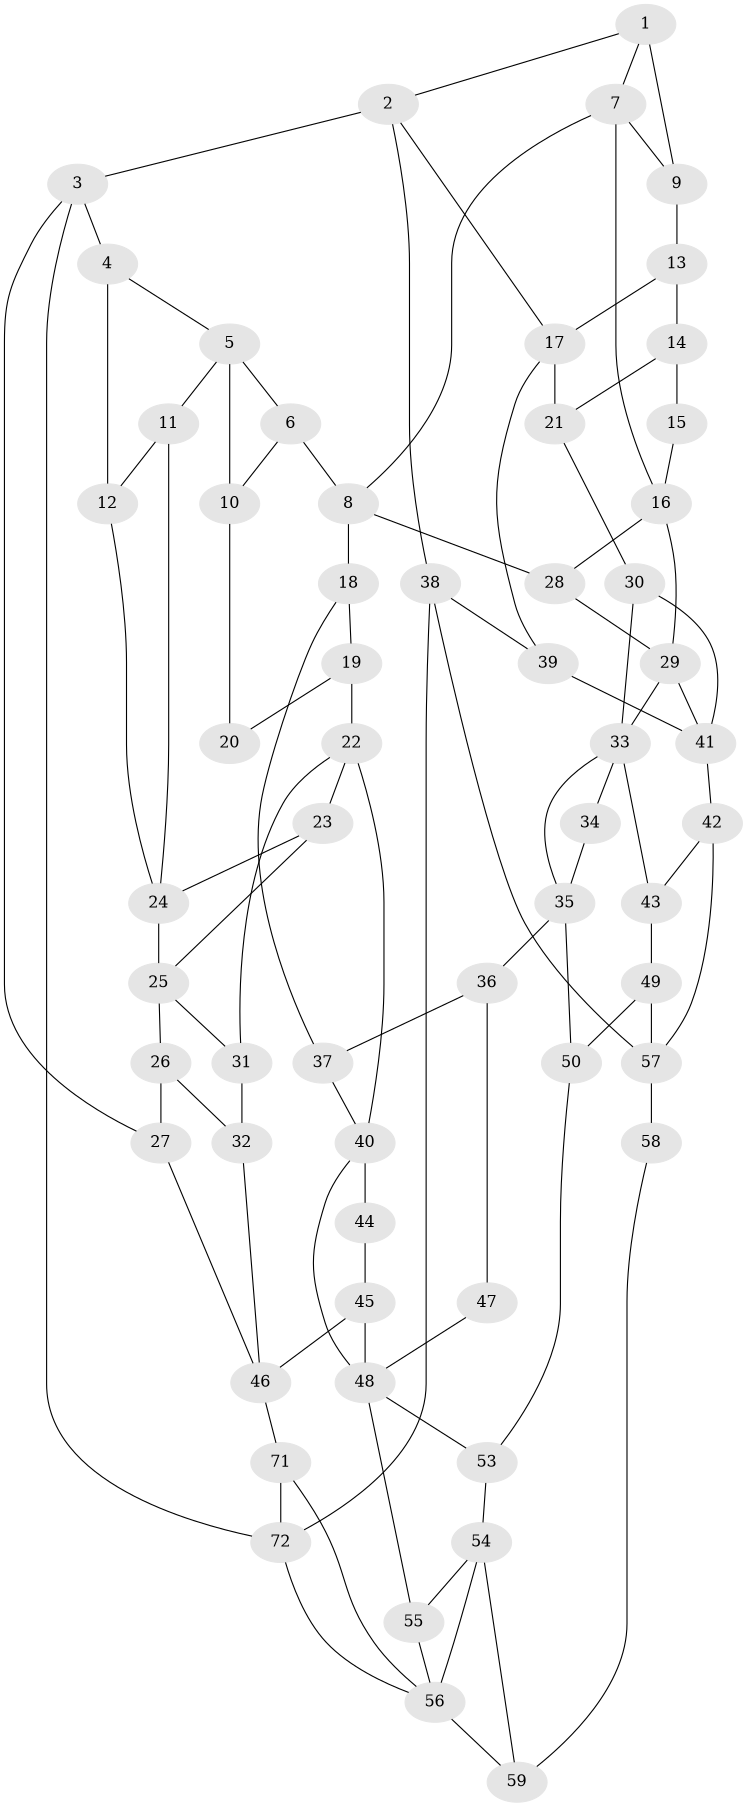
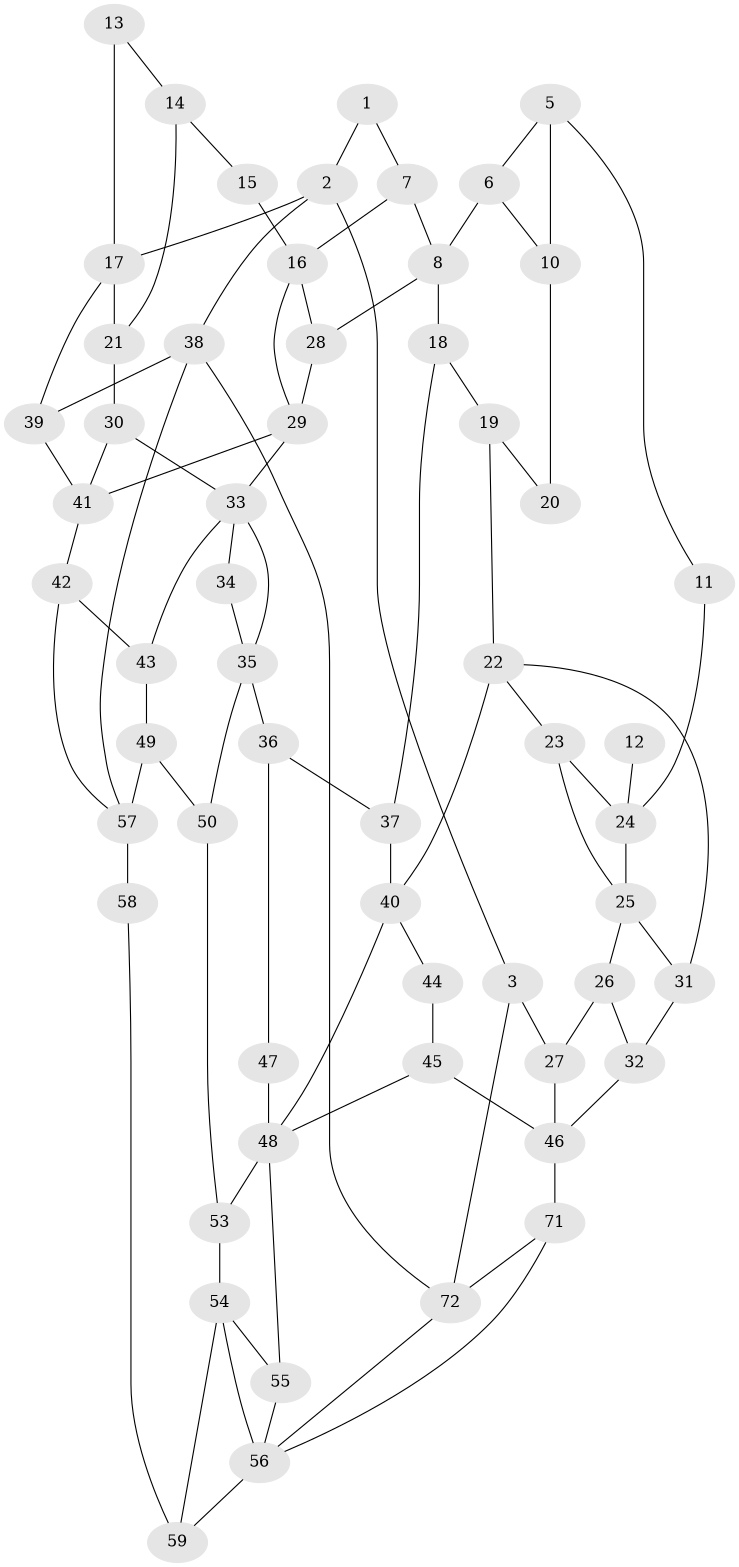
node "9": removed
node "4": removed
edge "11" -- "12": removed
